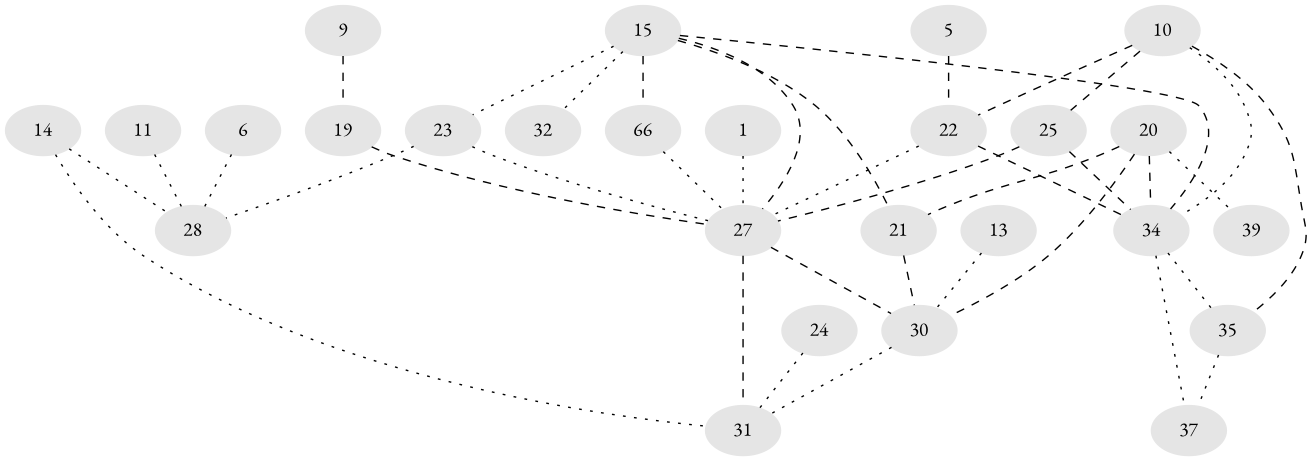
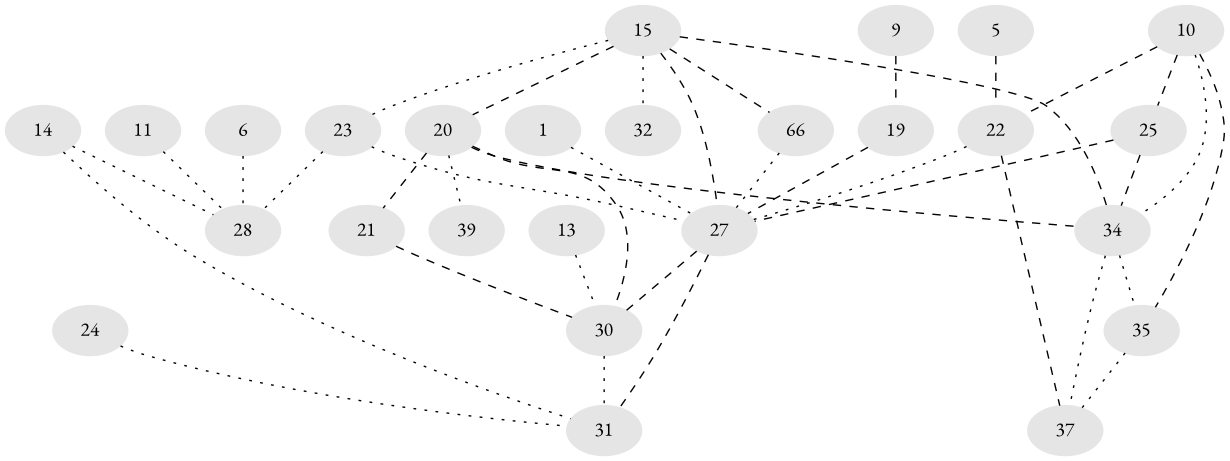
edge "15" -- "21": now "15" -- "20"
edge "22" -- "34": now "22" -- "37"
